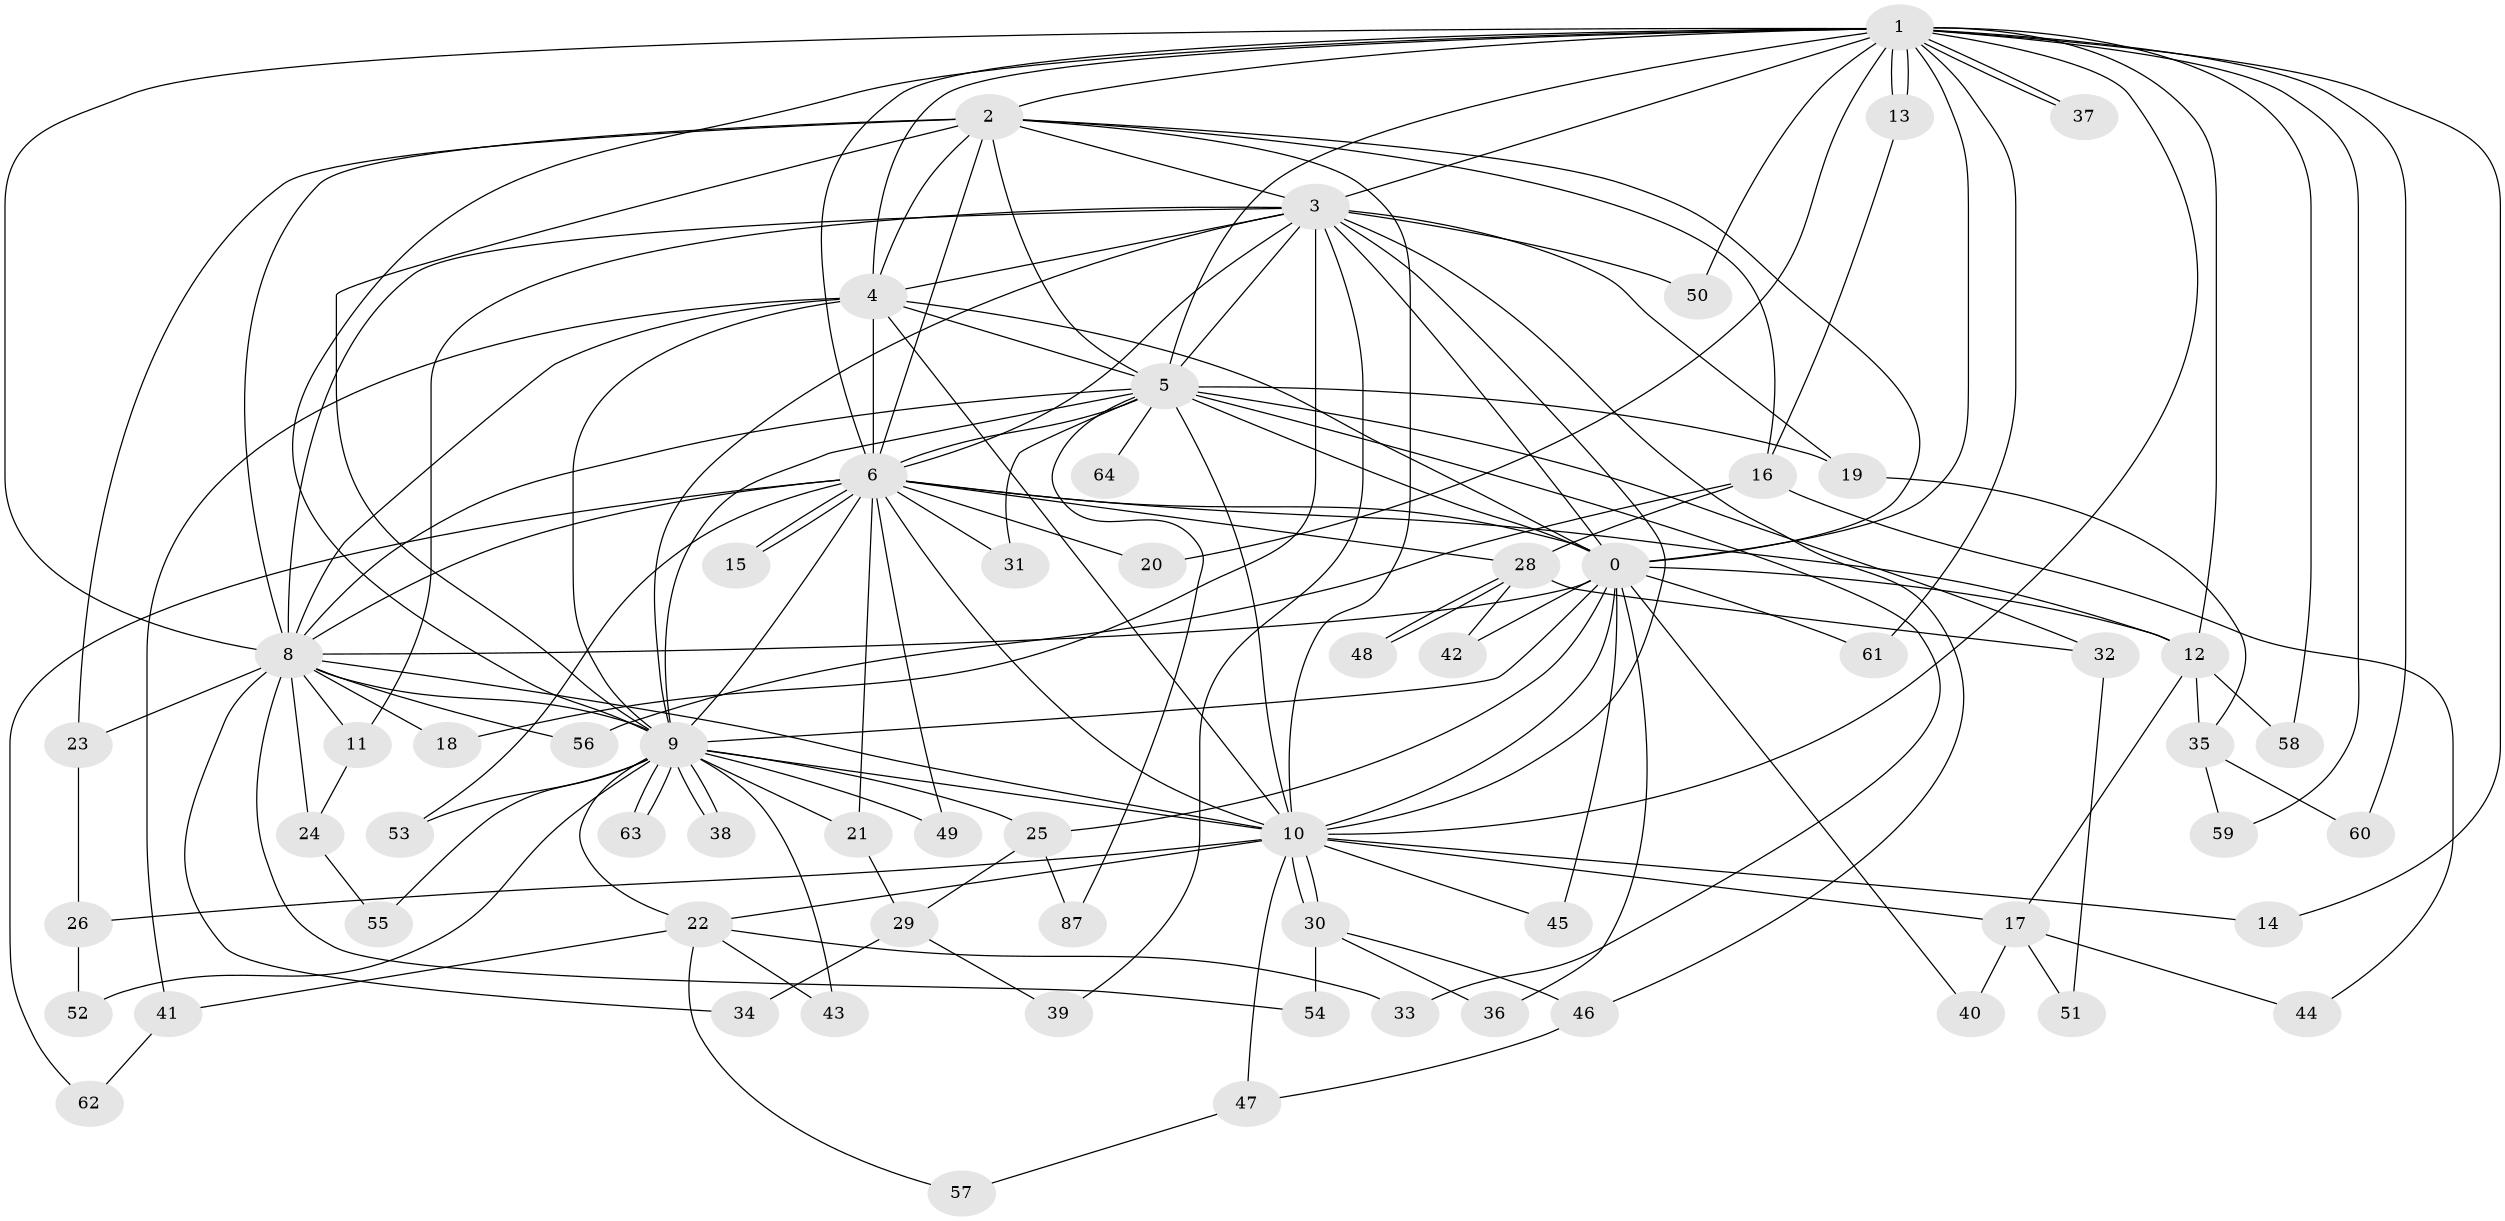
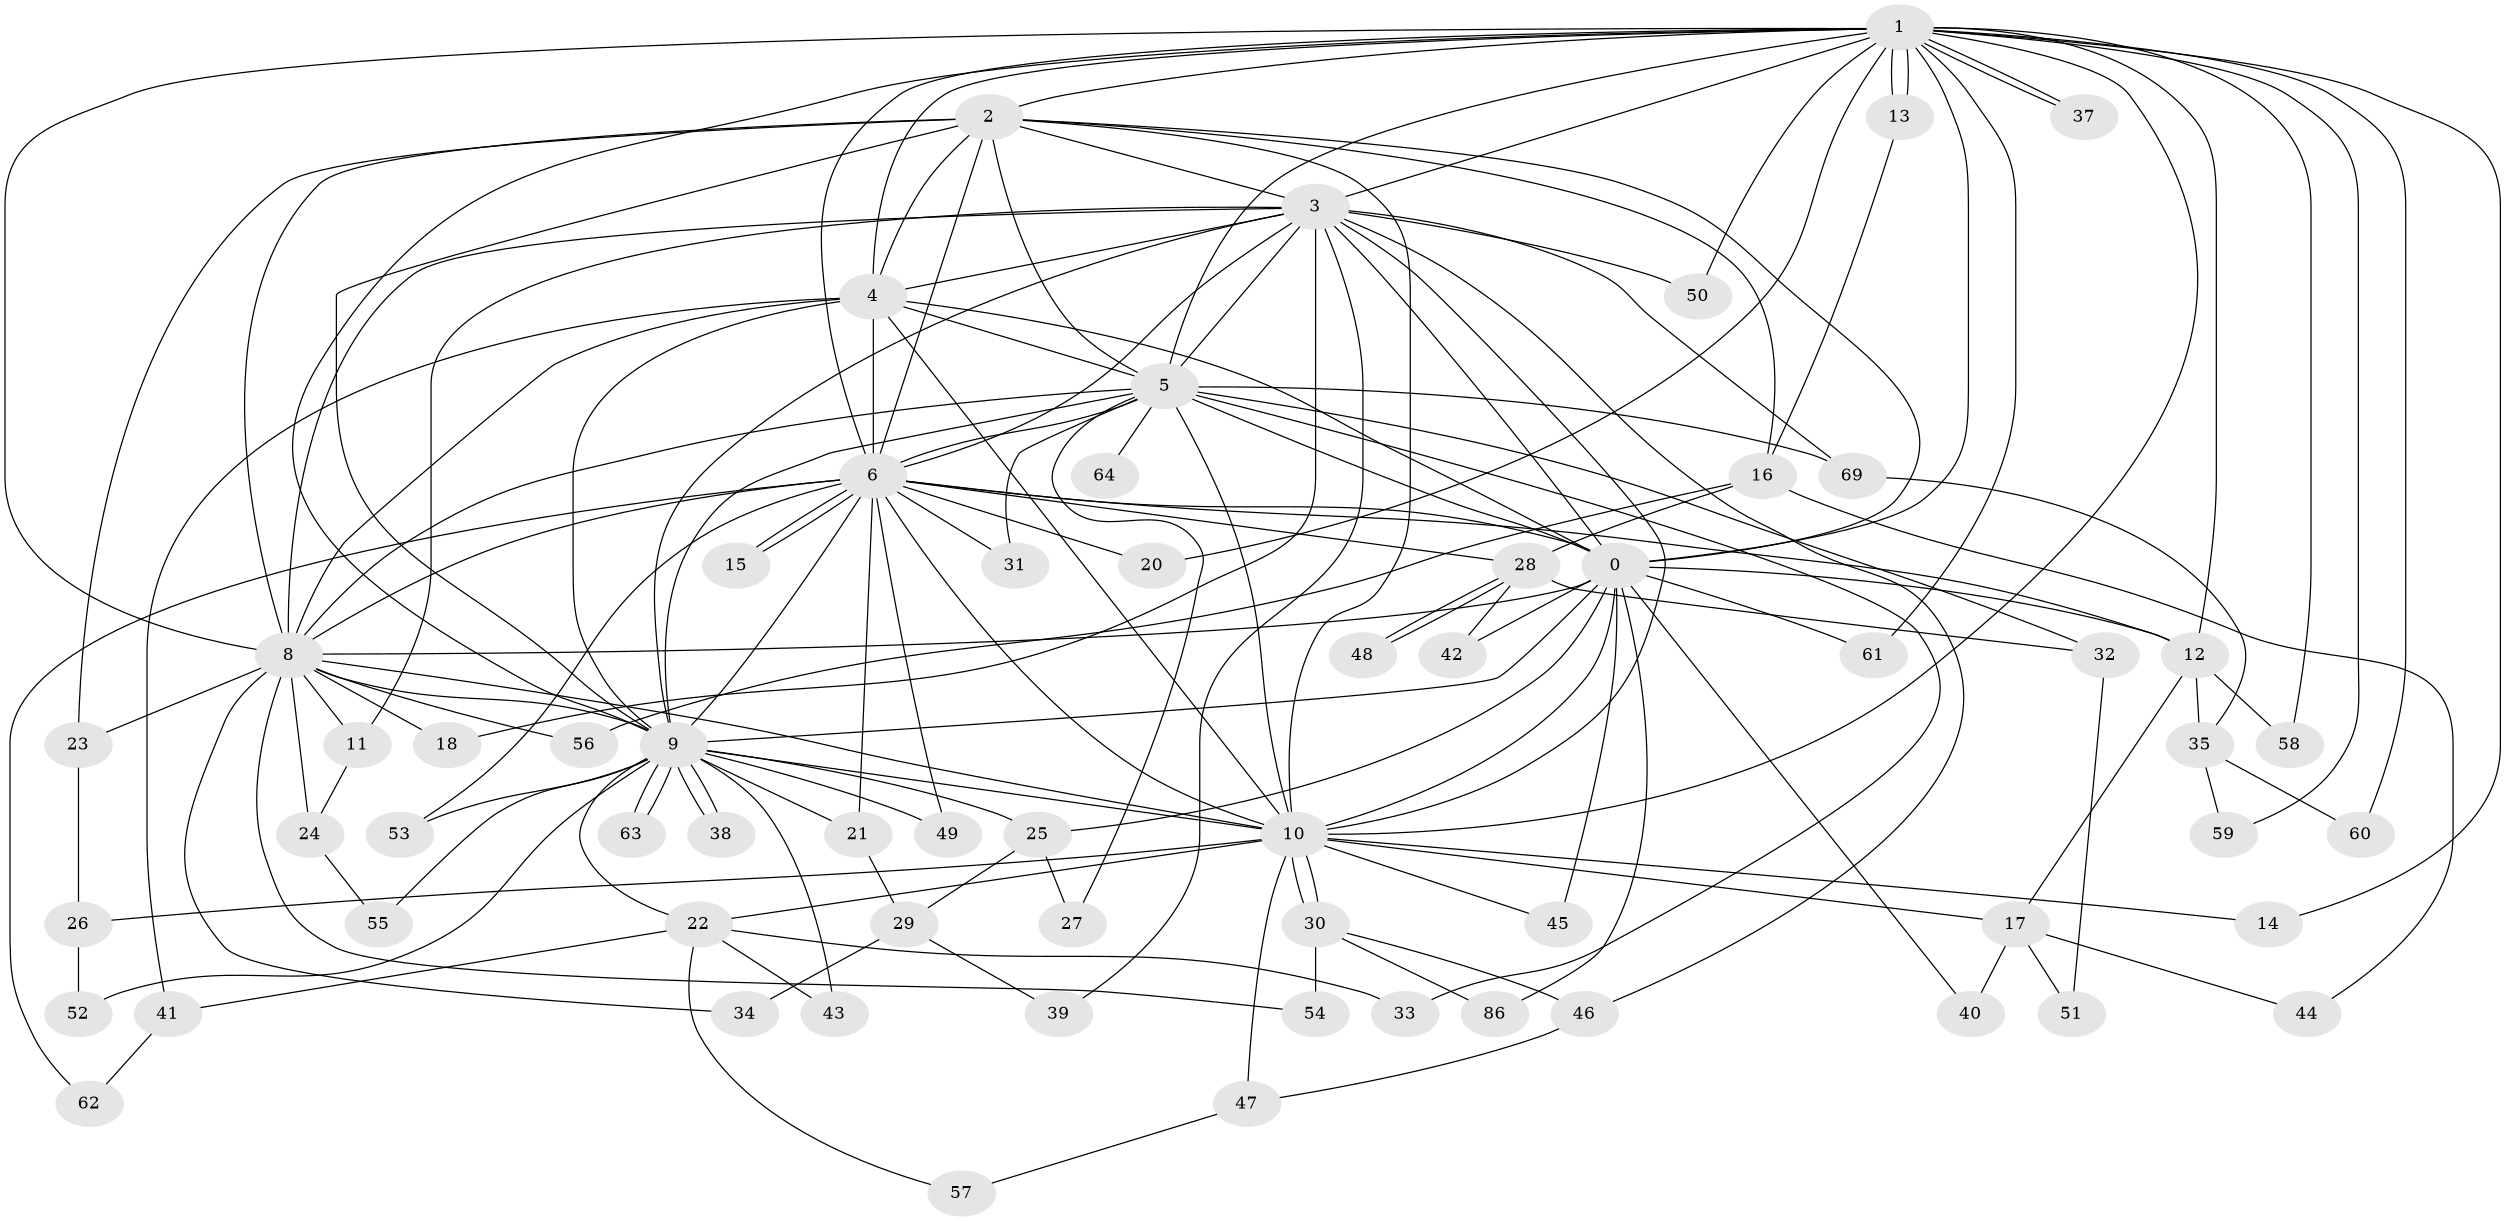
node "19": label "19" -> "69"
node "87": label "87" -> "27"
node "36": label "36" -> "86"
